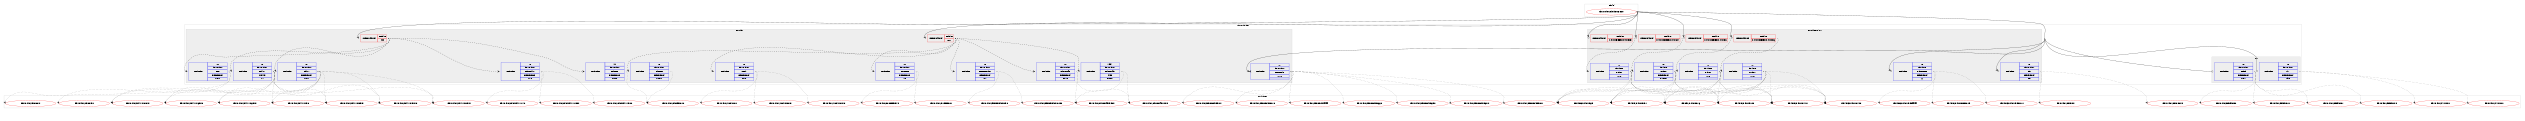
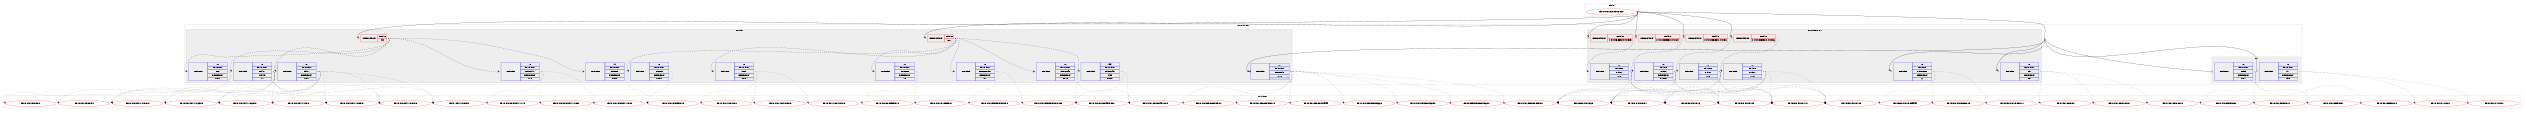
node "dev-python/sphinx-1.2.3-r1": label "dev-python/sphinx-1.2.3-r1" -> "dev-six/sphinx-1.2.3-r1"
node "dev-python/setuptools-36.0.1": label "dev-python/setuptools-36.0.1" -> "dev-oslotest/setuptools-36.0.1"
node "dev-dev/python-3.4.6": label "dev-dev/python-3.4.6" -> "dev-lang/python-3.4.6"
node "dev-python/pbr-1.10.0-r1": added
